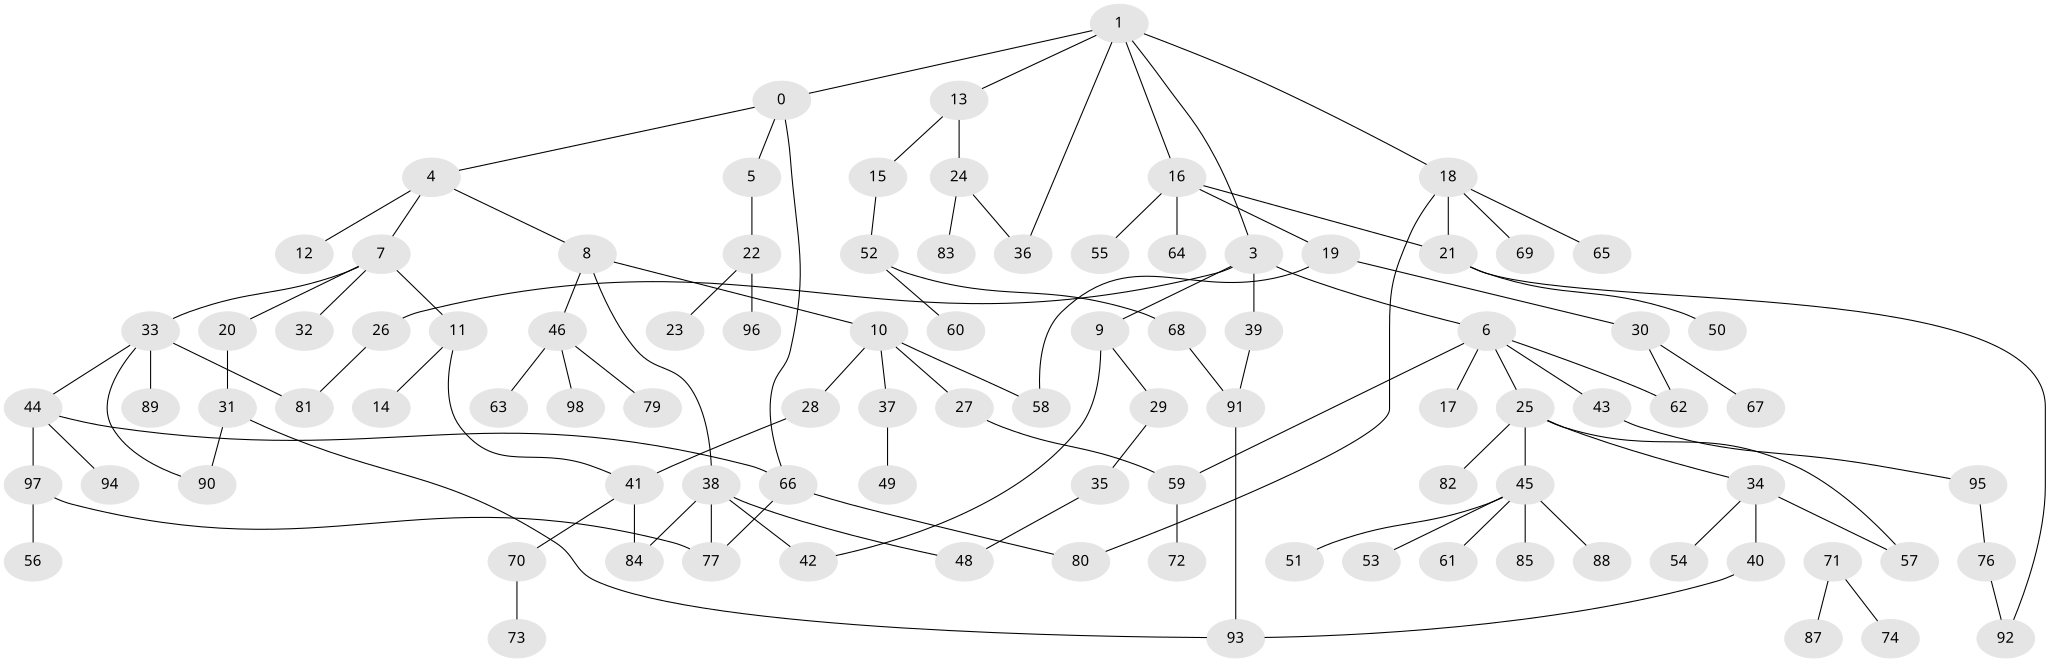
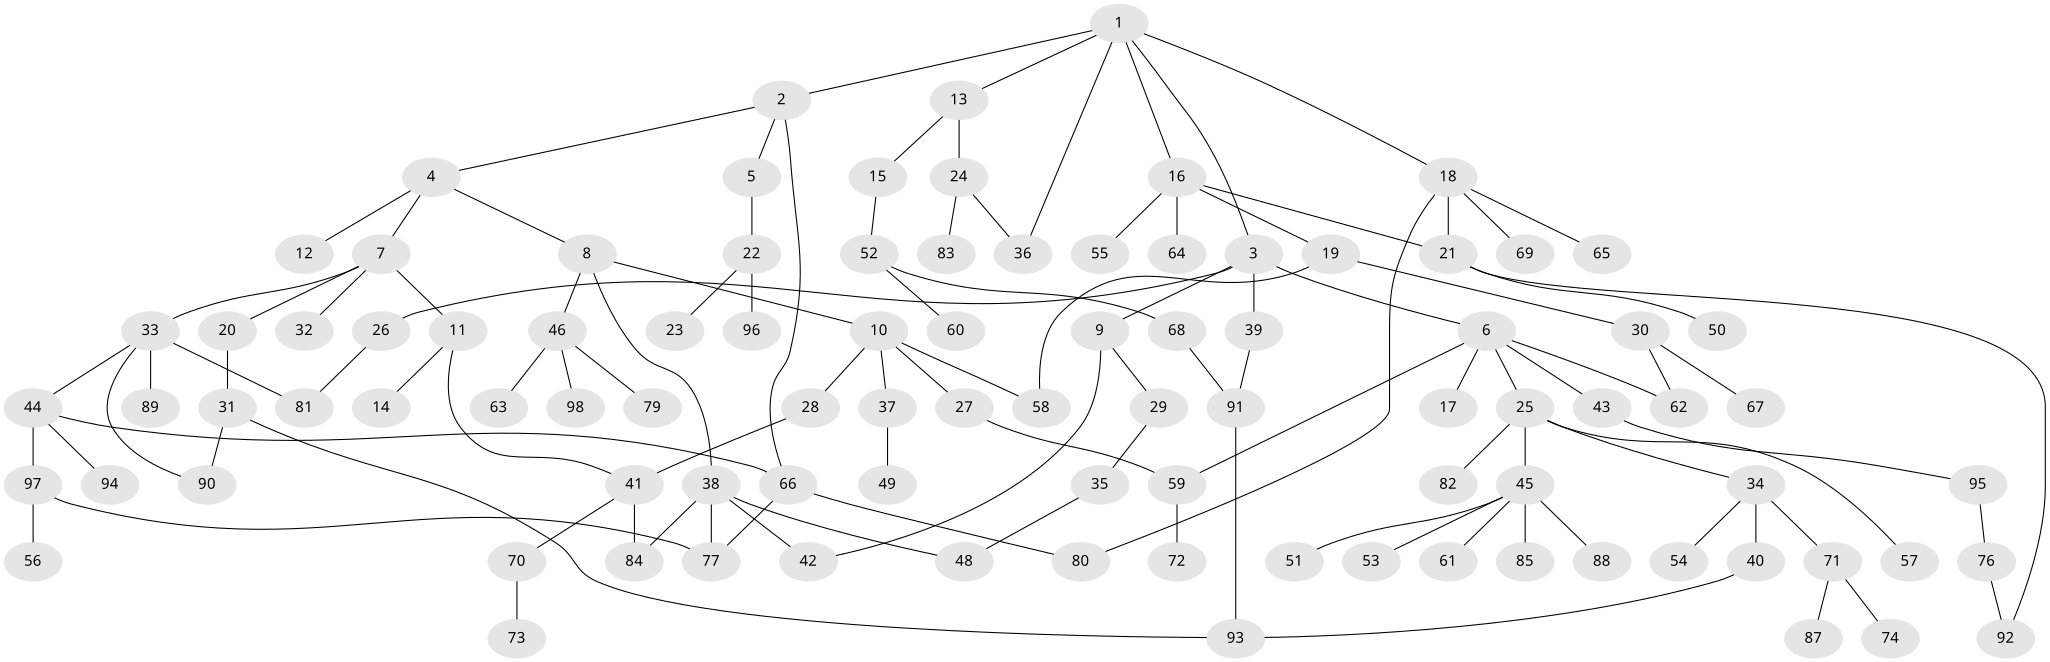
node "0": label "0" -> "2"
edge "34" -- "57": now "34" -- "71"
